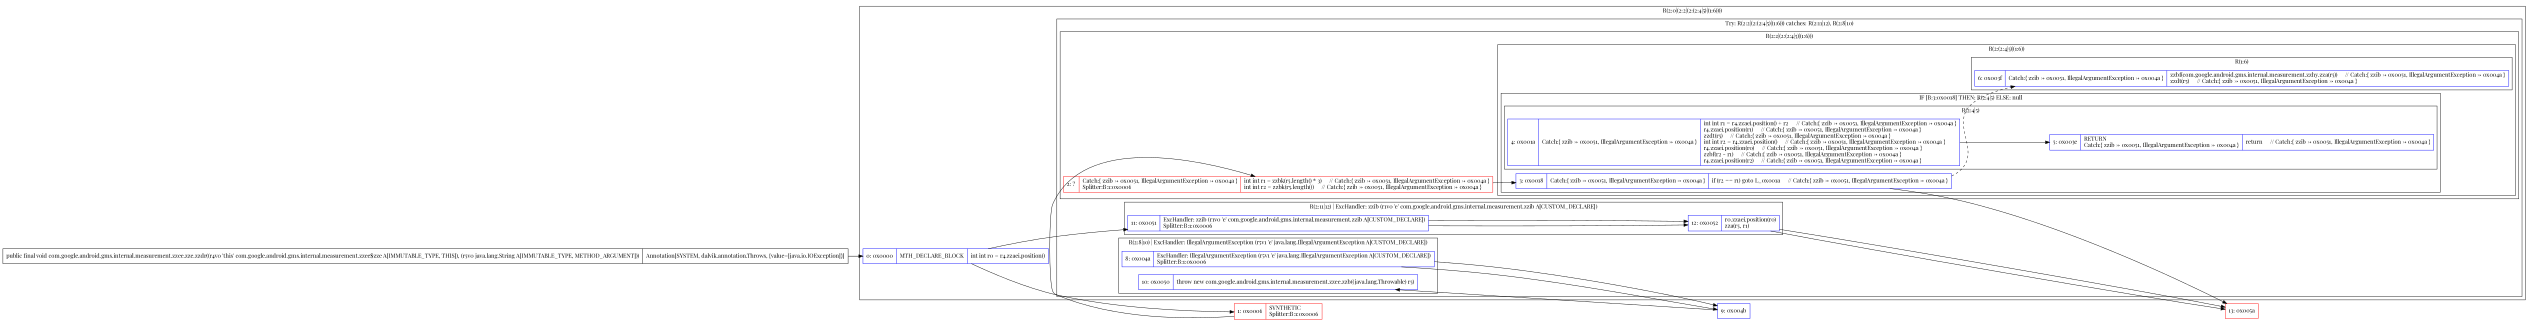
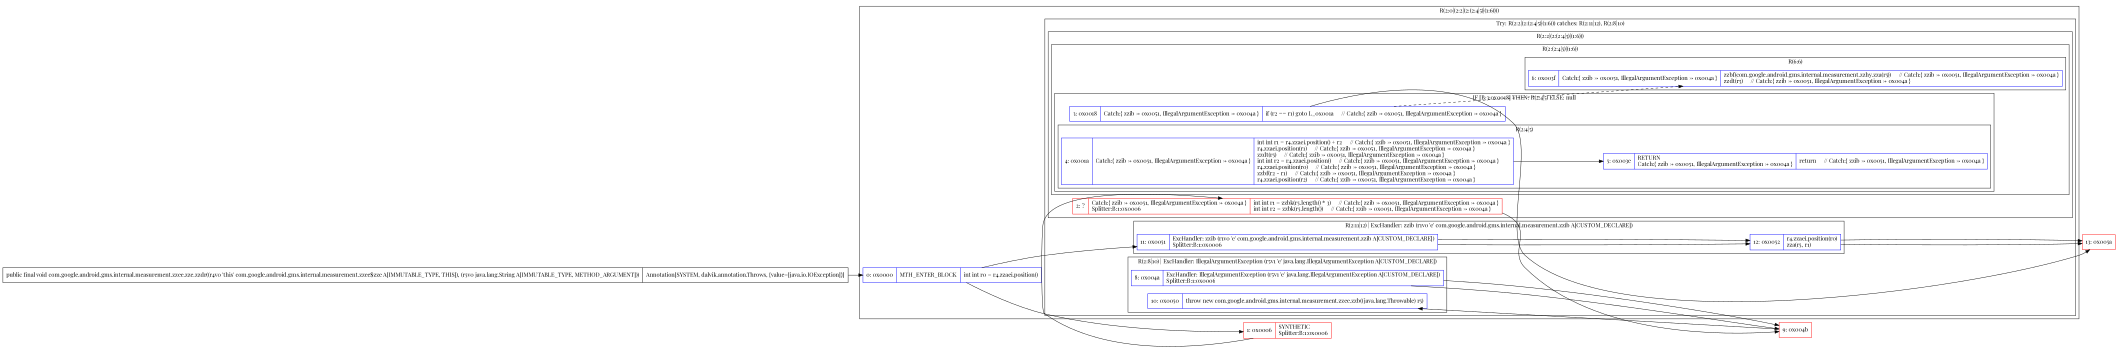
cluster "R(1:6)": label "R(1:6)" -> "R(6:6)"
edge "2: ?" -> "3: 0x0018": now "2: ?" -> "9: 0x004b"
node "12: 0x0052": text "r0.zzaei.position(r0)" -> "r4.zzaei.position(r0)"
node "0: 0x0000": text "MTH_DECLARE_BLOCK" -> "MTH_ENTER_BLOCK"
node "9: 0x004b": color blue -> red
